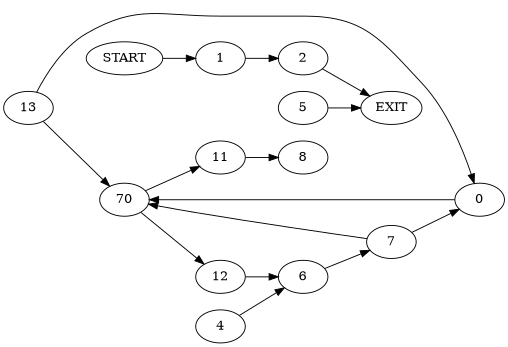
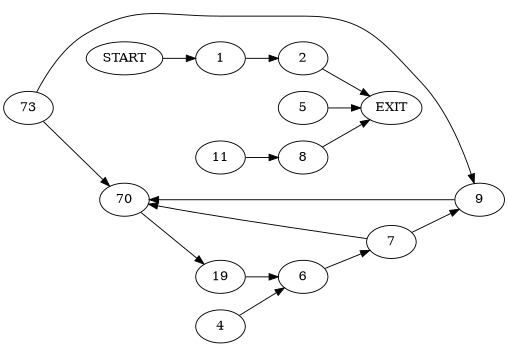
node "13": label "13" -> "73"
edge "8" -> "EXIT": added
edge "70" -> "11": removed
node "0": label "0" -> "9"
node "12": label "12" -> "19"
